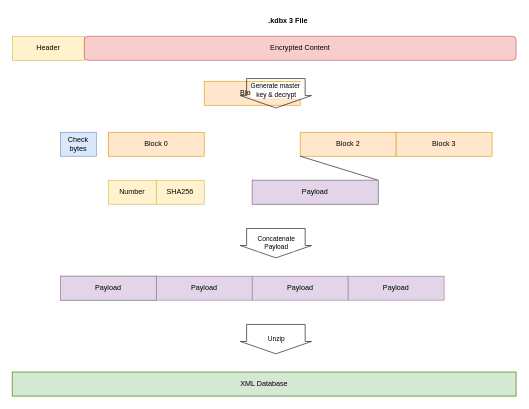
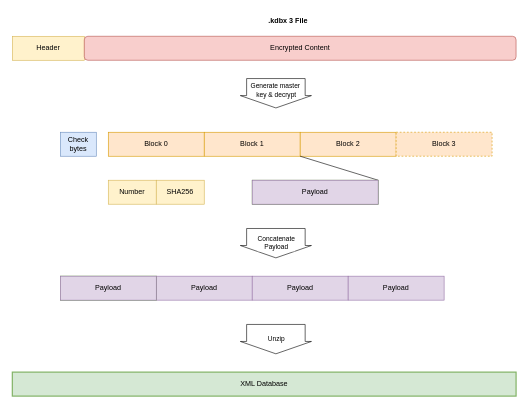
node "Block 1": moved (252, 93) -> (252, 144)
node "Block 3": style solid -> dashed
